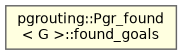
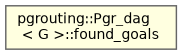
node "pgrouting::Pgr_found < G >::found_goals": label "pgrouting::Pgr_found < G >::found_goals" -> "pgrouting::Pgr_dag < G >::found_goals"
